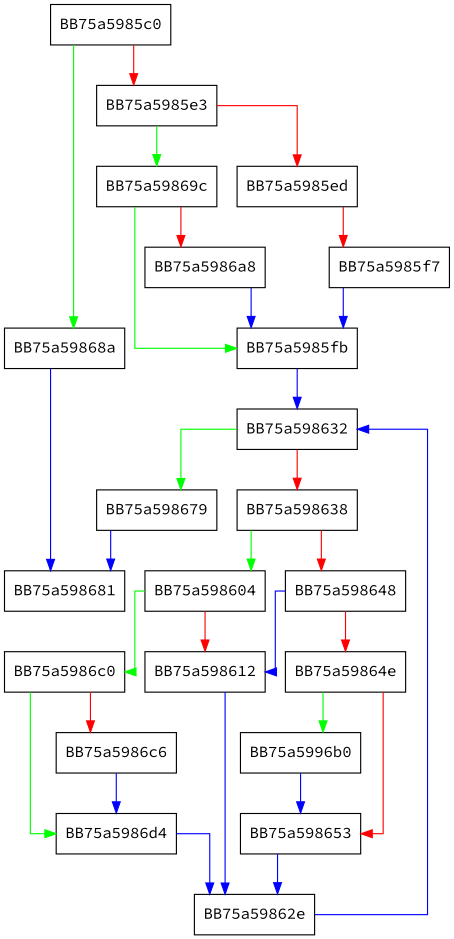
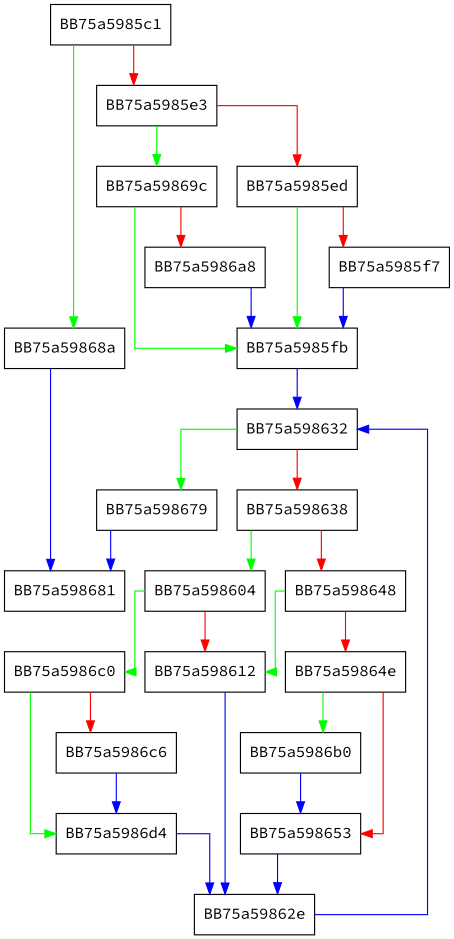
node "BB75a5985c0": label "BB75a5985c0" -> "BB75a5985c1"
edge "BB75a5985ed" -> "BB75a5985fb": added
edge "BB75a598648" -> "BB75a598612": color blue -> green
node "BB75a5996b0": label "BB75a5996b0" -> "BB75a5986b0"
